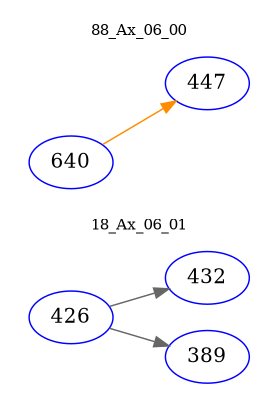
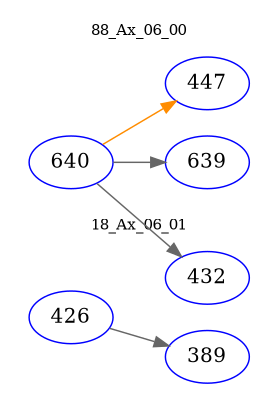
node "639": added
edge "426" -> "432": now "640" -> "432"
